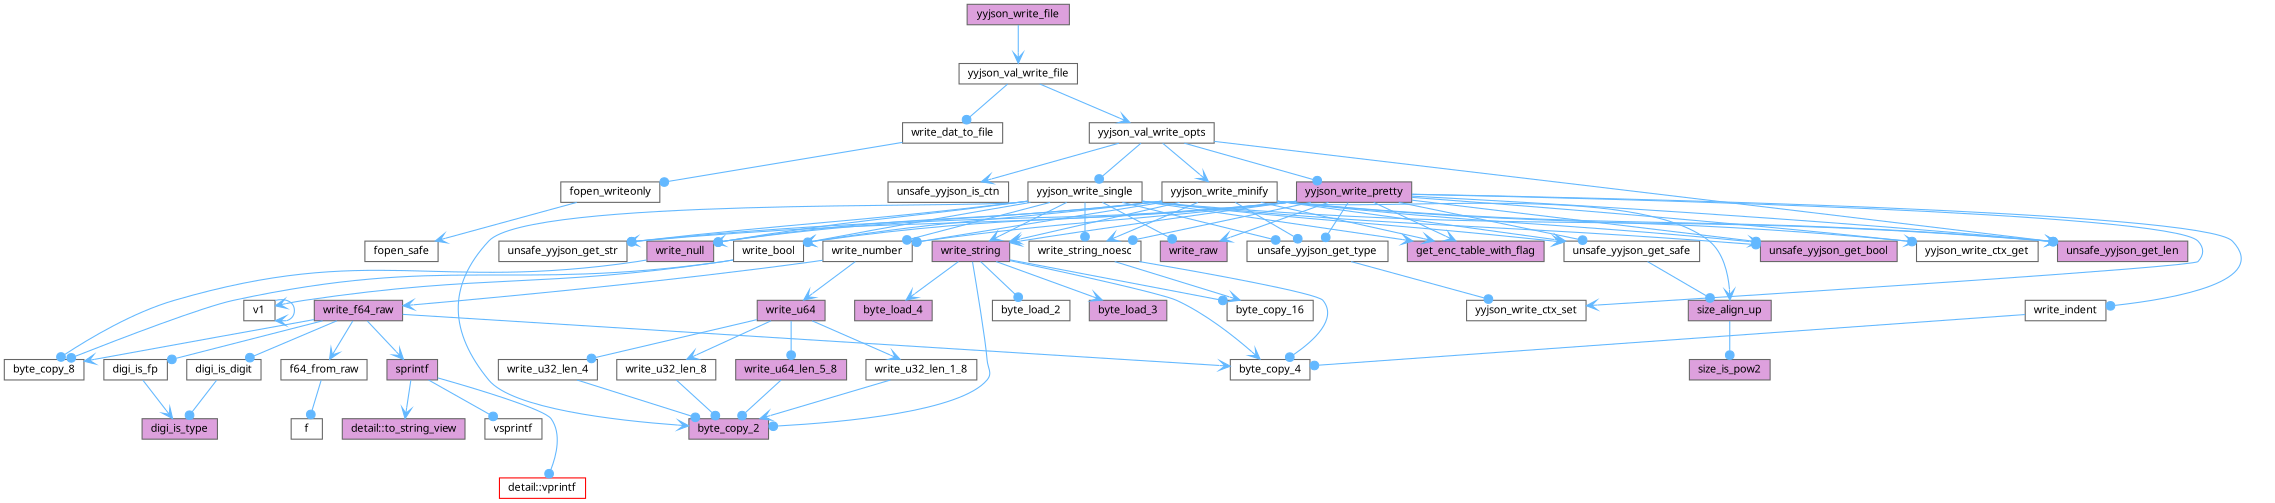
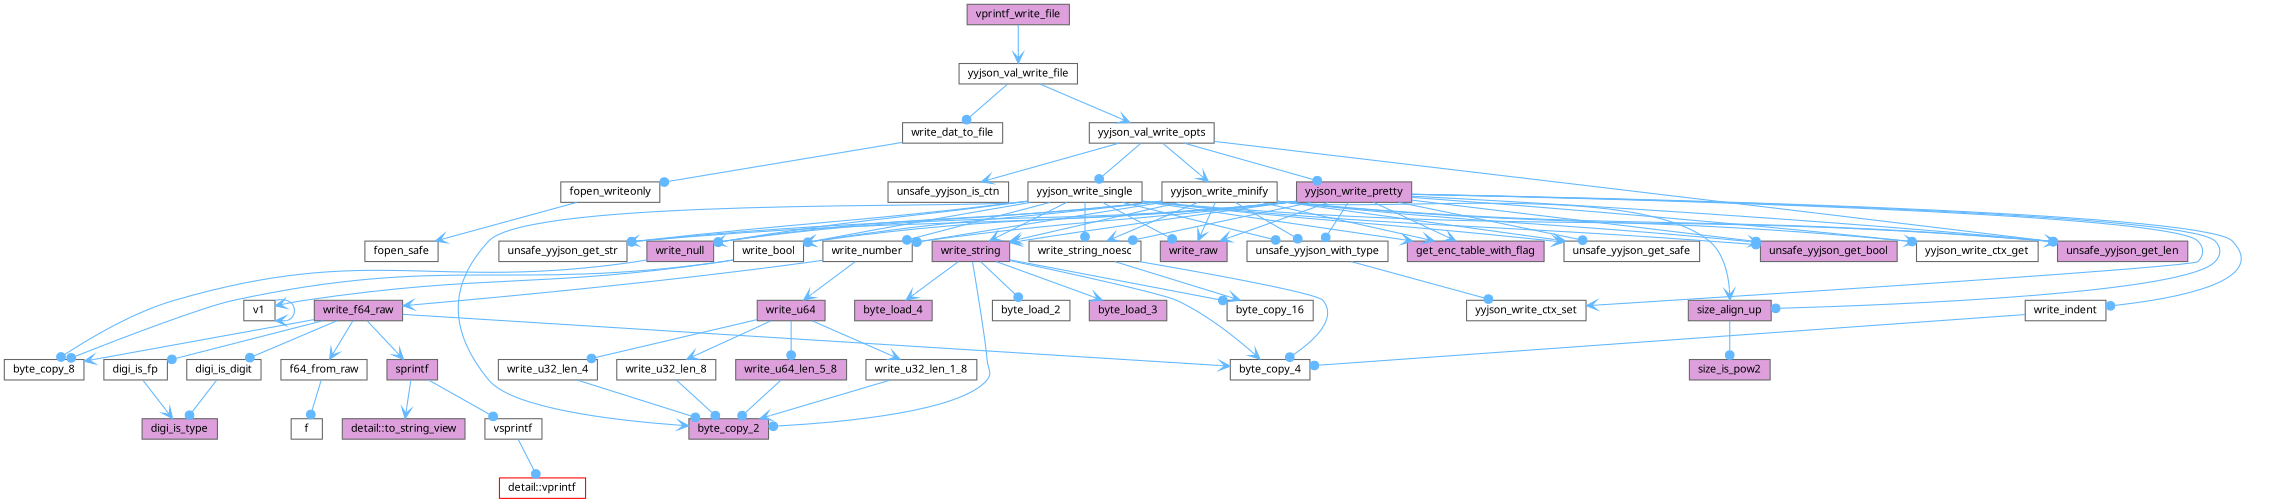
node "yyjson_write_file": label "yyjson_write_file" -> "vprintf_write_file"
edge "yyjson_write_minify" -> "write_raw": added
node "unsafe_yyjson_get_type": label "unsafe_yyjson_get_type" -> "unsafe_yyjson_with_type"
edge "unsafe_yyjson_get_safe" -> "size_align_up": now "yyjson_write_pretty" -> "size_align_up"
edge "sprintf" -> "detail::vprintf": now "vsprintf" -> "detail::vprintf"
